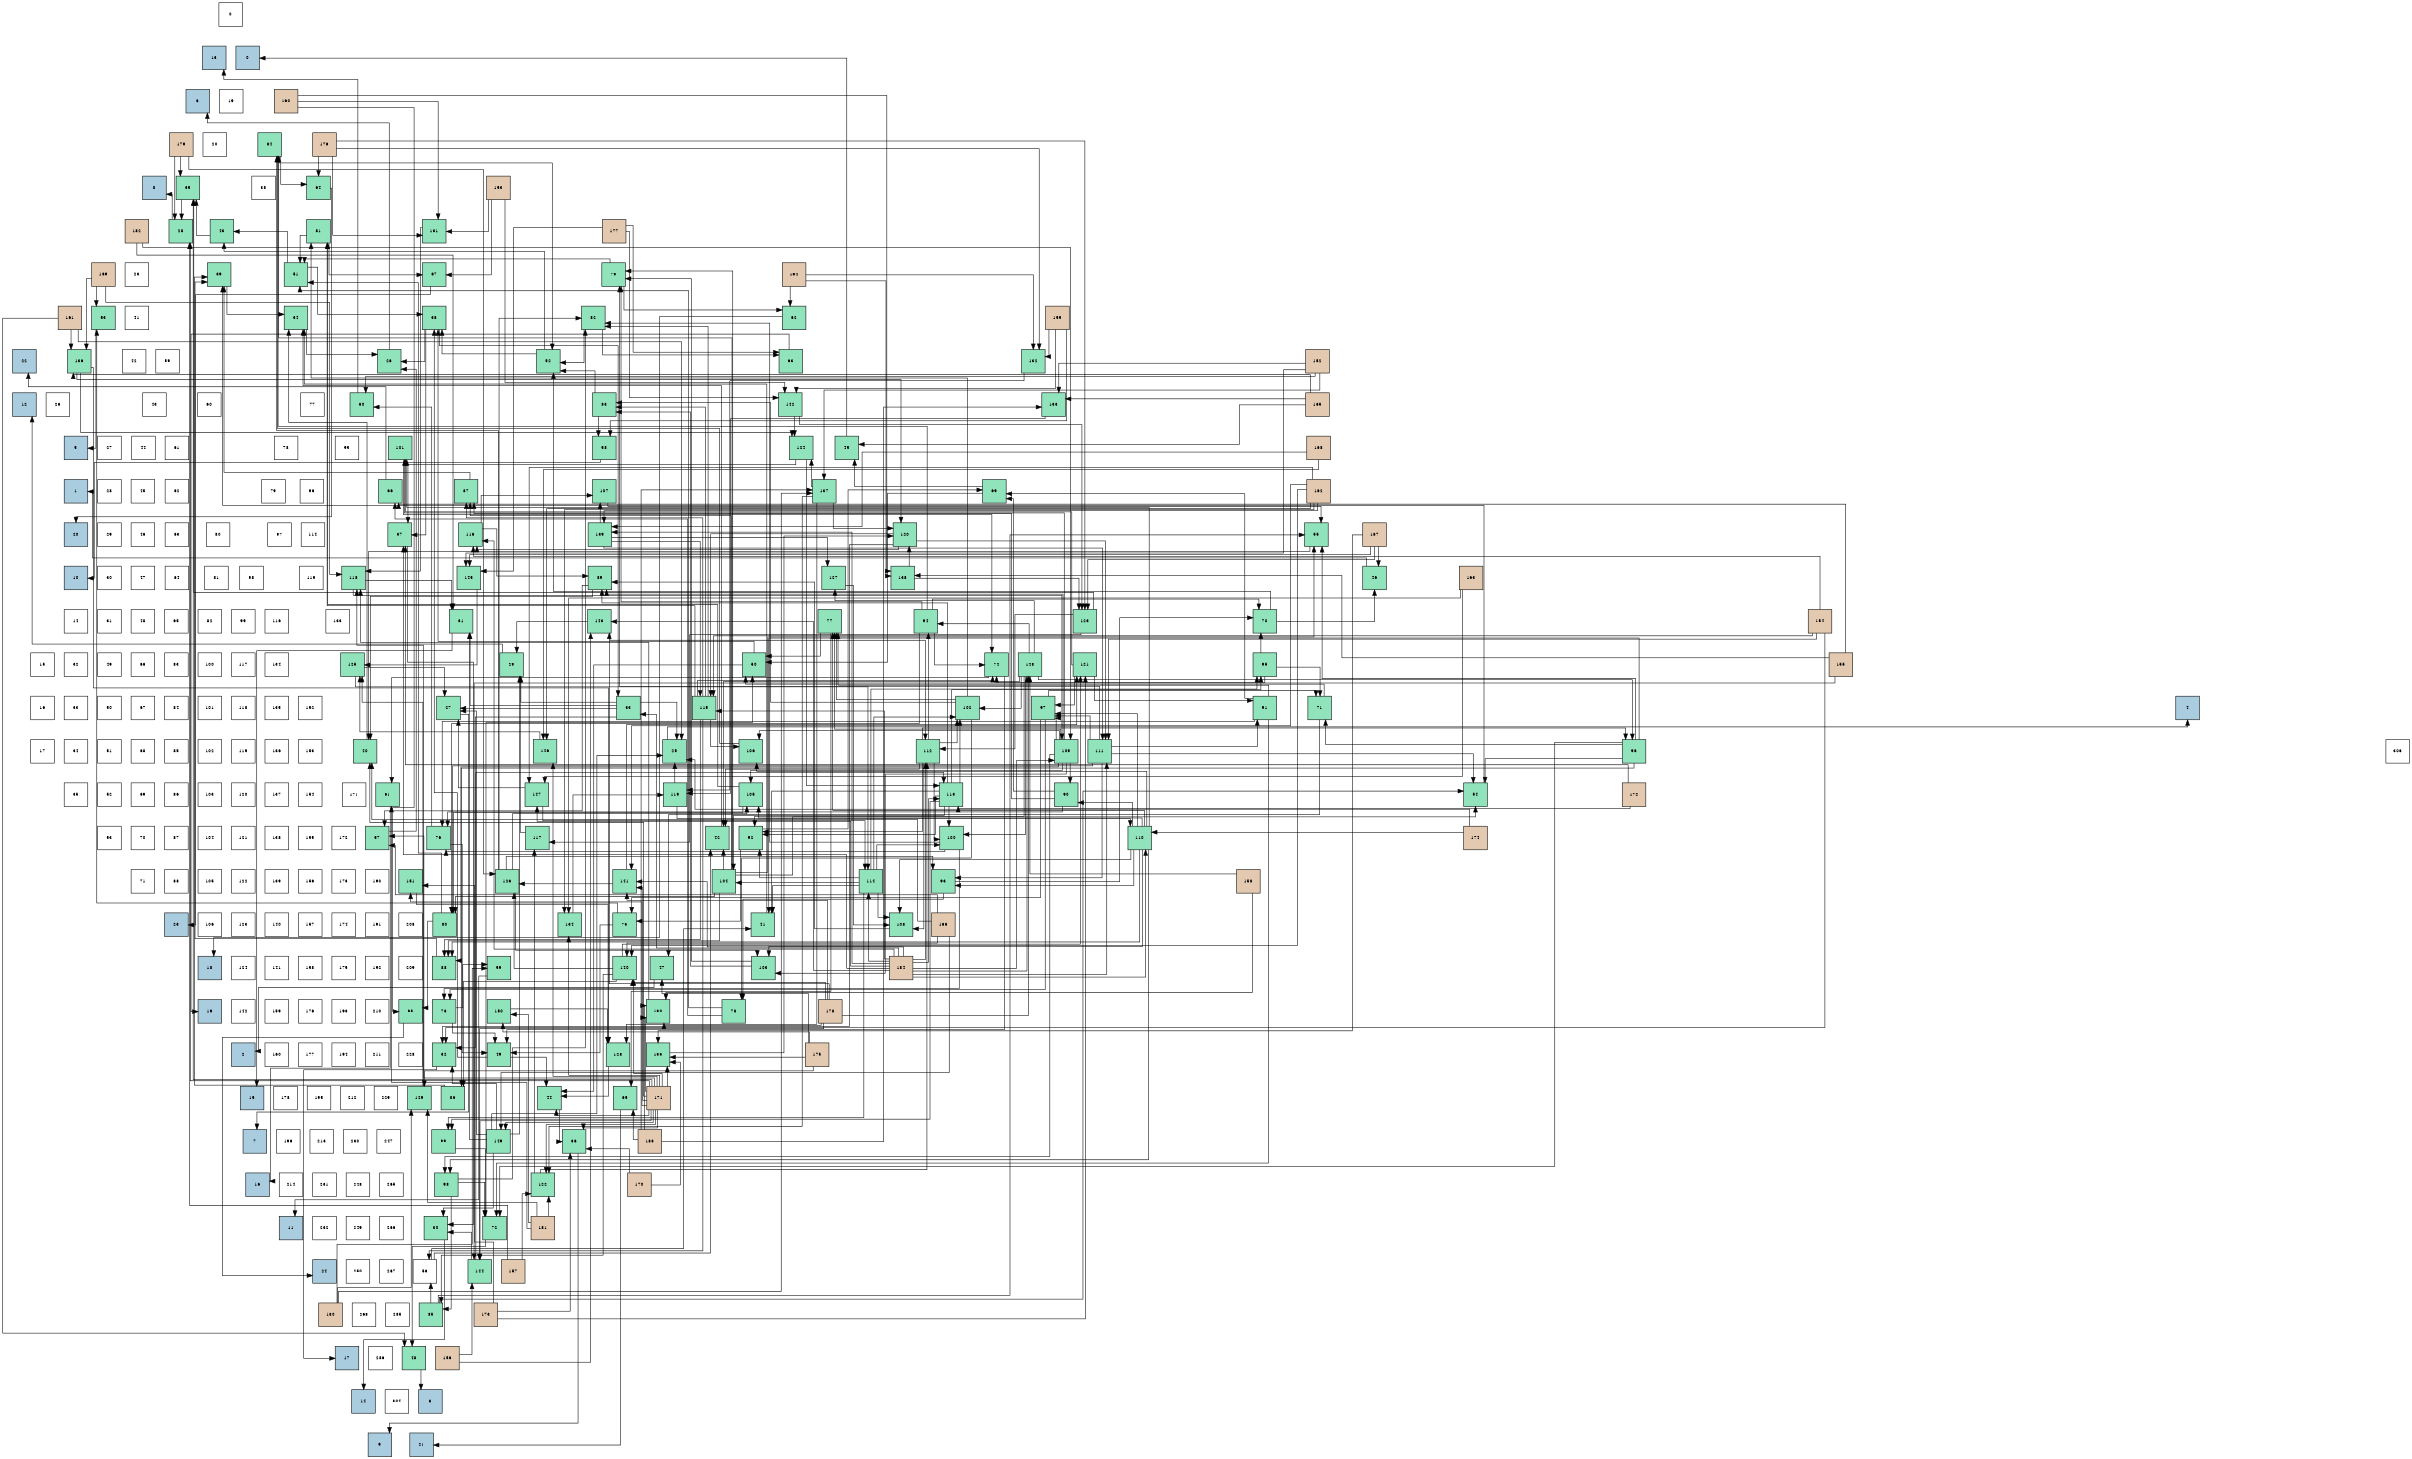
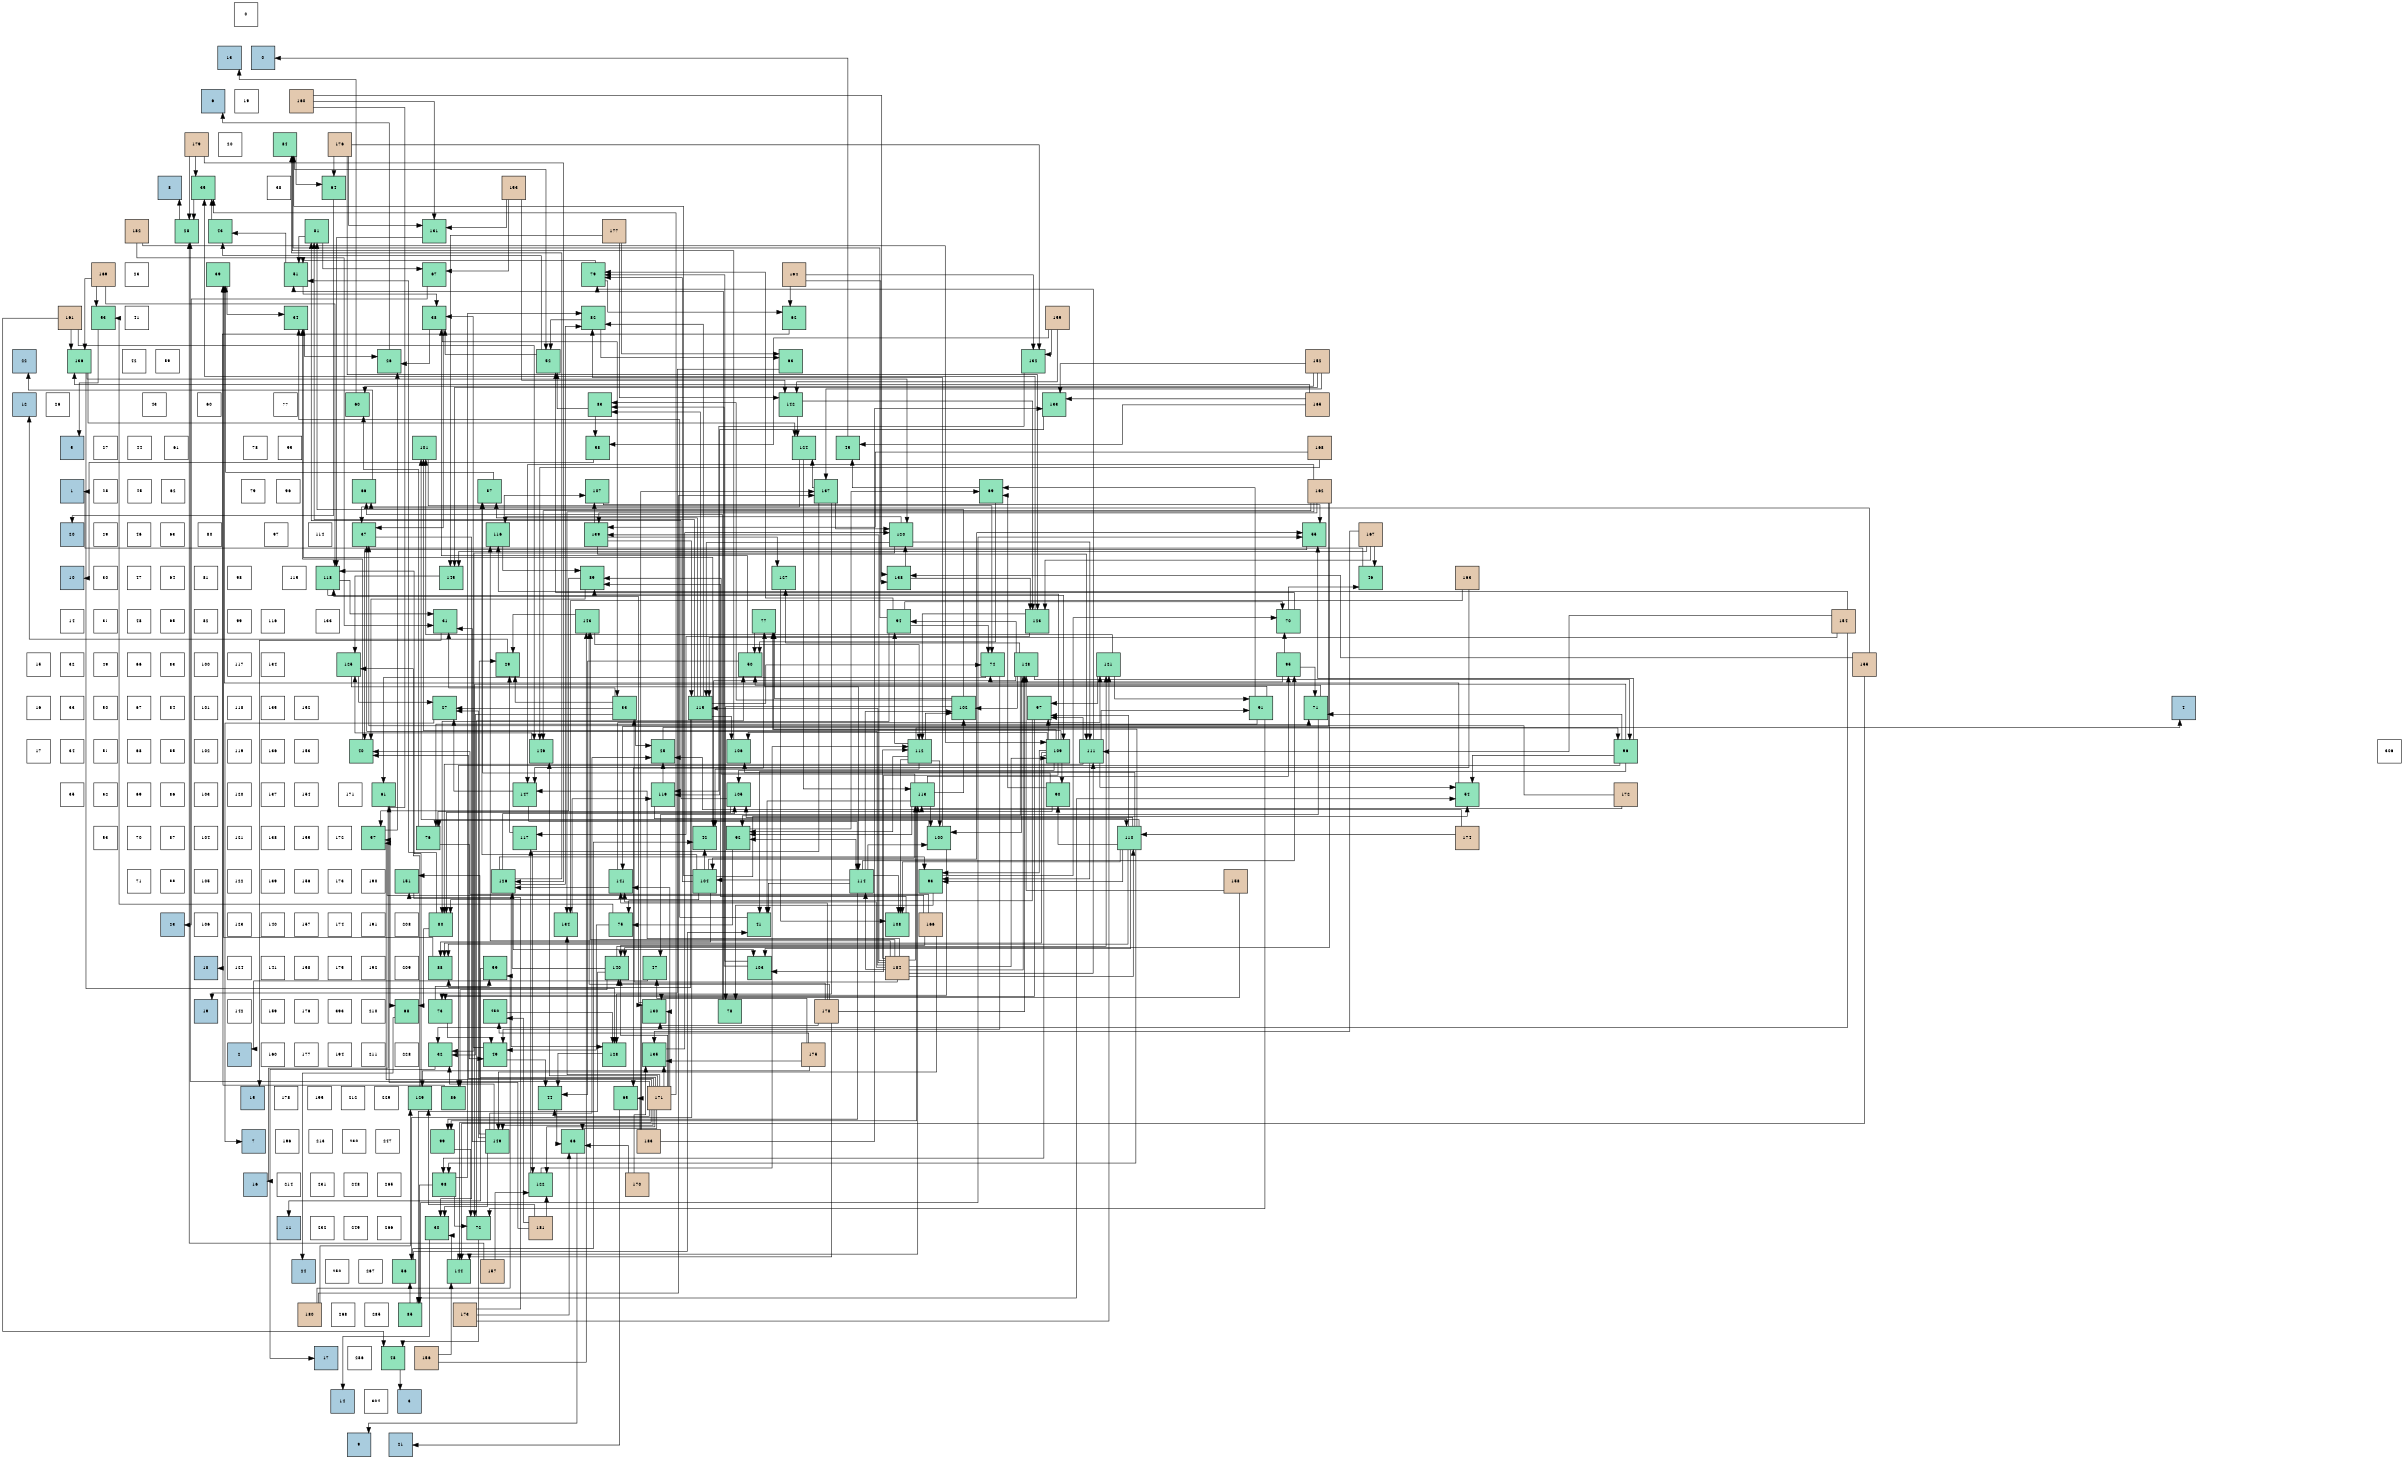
edge "161" -> "25": now "161" -> "146"
edge "109" -> "93": added
node "193": label "193" -> "393"
node "150": label "150" -> "450"
node "56": fillcolor #ffffff -> #91e3bb
